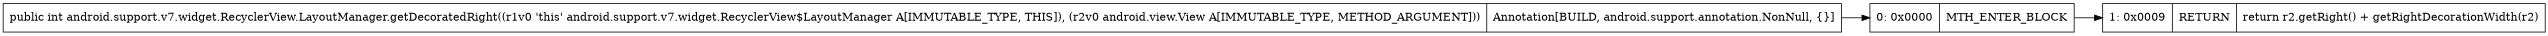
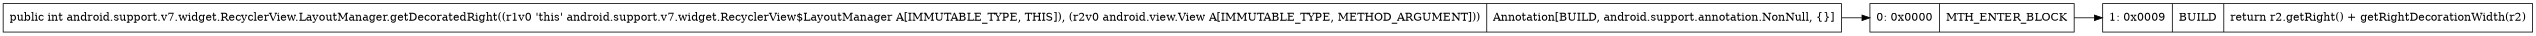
node "1: 0x0009": text "RETURN" -> "BUILD"
